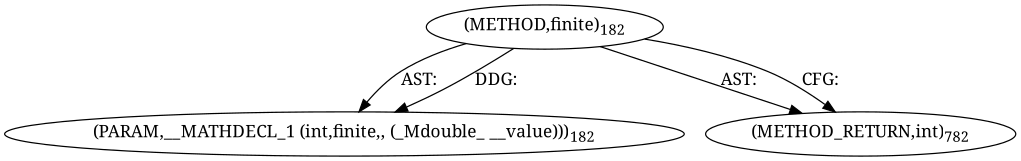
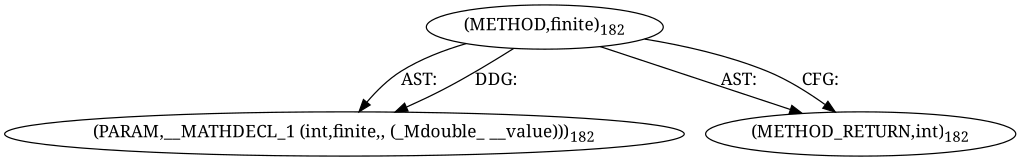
node "(METHOD_RETURN,int)": text "782" -> "182"
